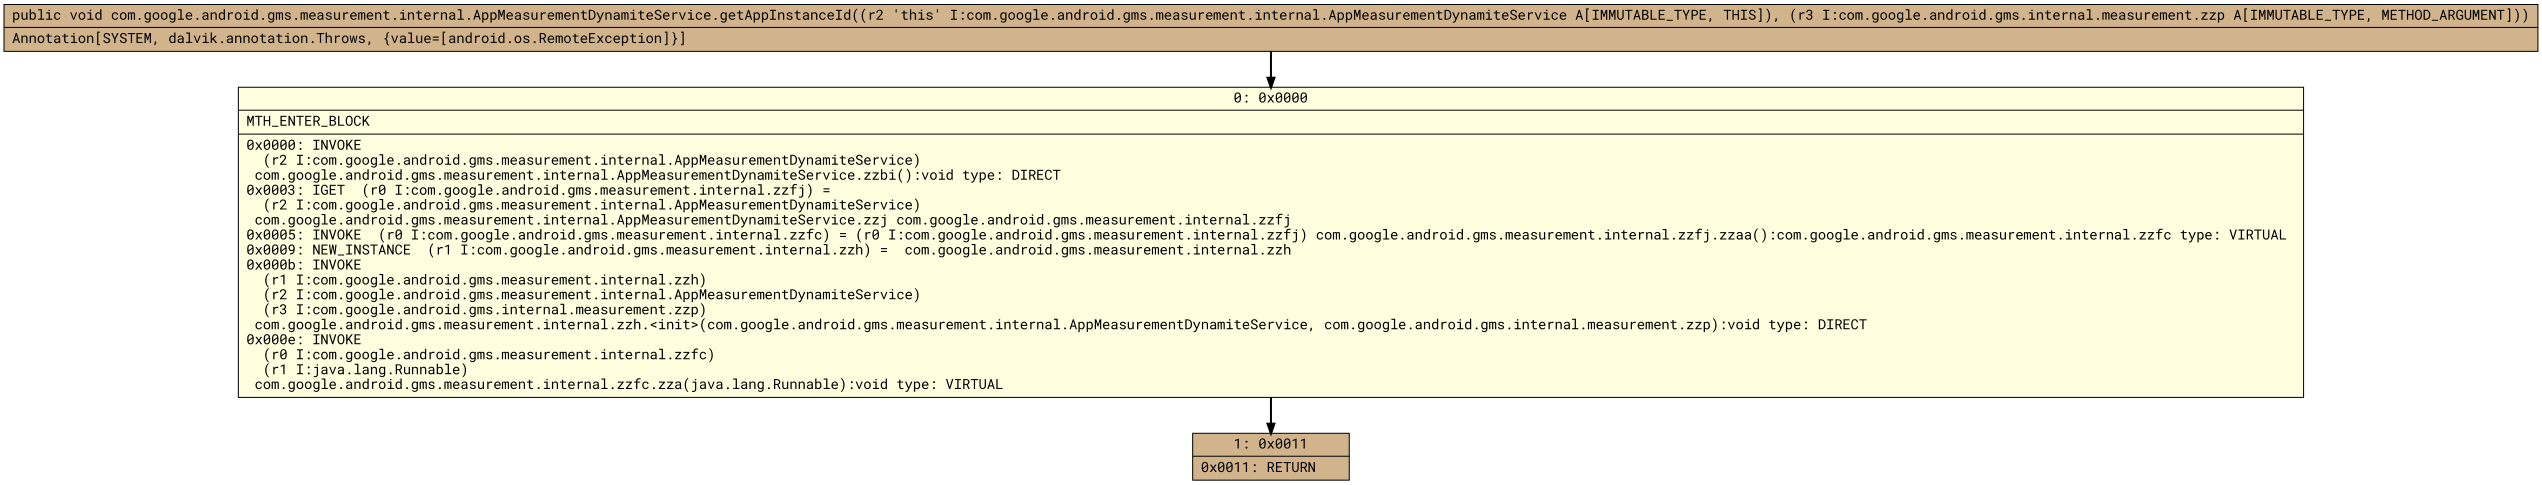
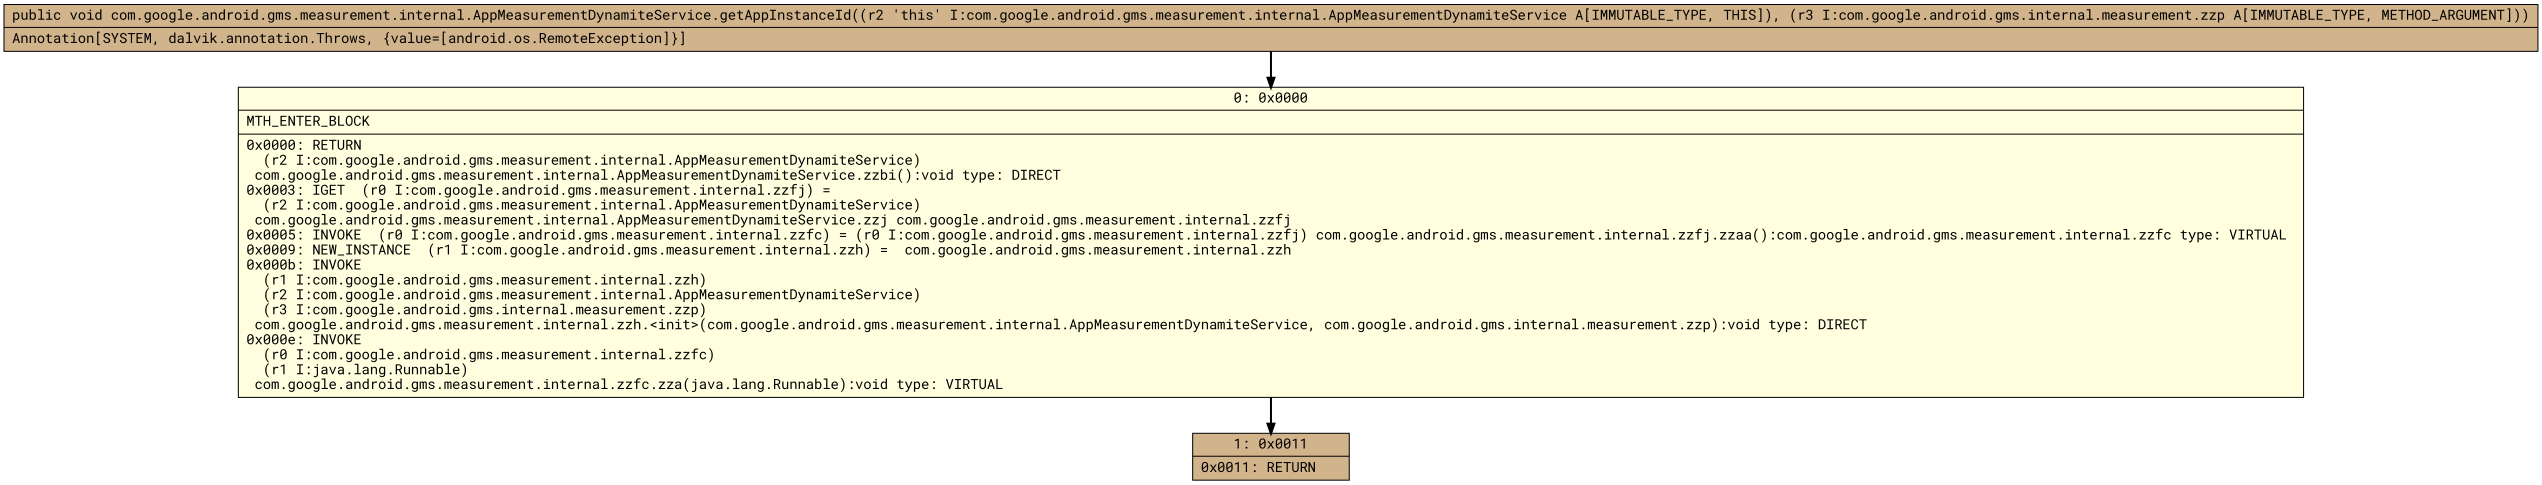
node "0: 0x0000": text "0x0000: INVOKE" -> "0x0000: RETURN"
